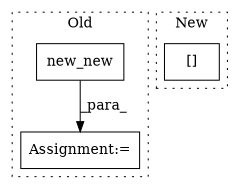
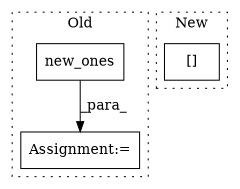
node "new_new": label "new_new" -> "new_ones"
